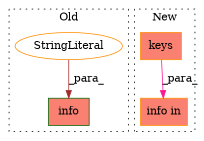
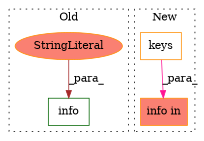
node "StringLiteral": fillcolor white -> salmon
node "keys": fillcolor salmon -> white
node "info": fillcolor salmon -> white
